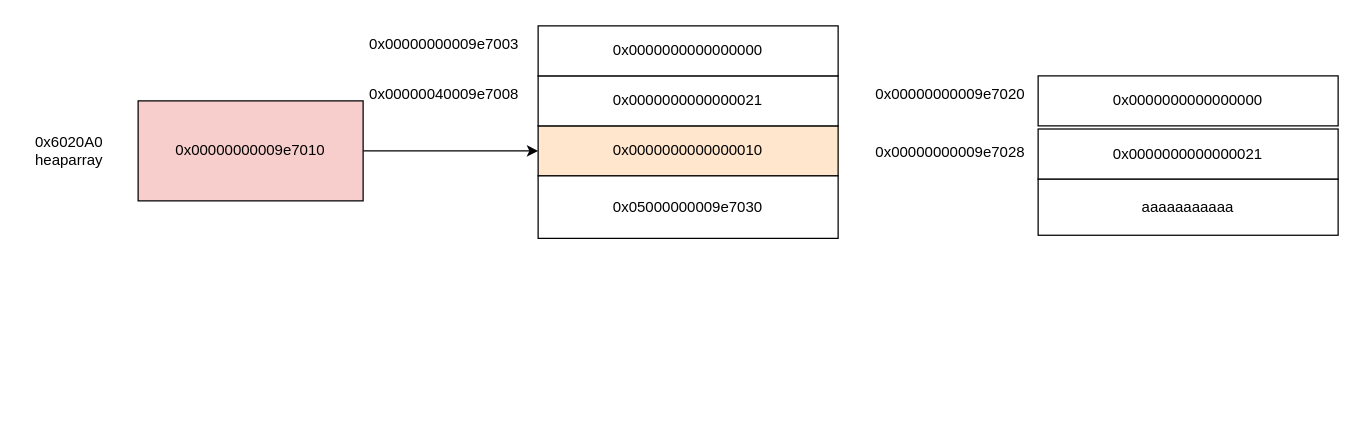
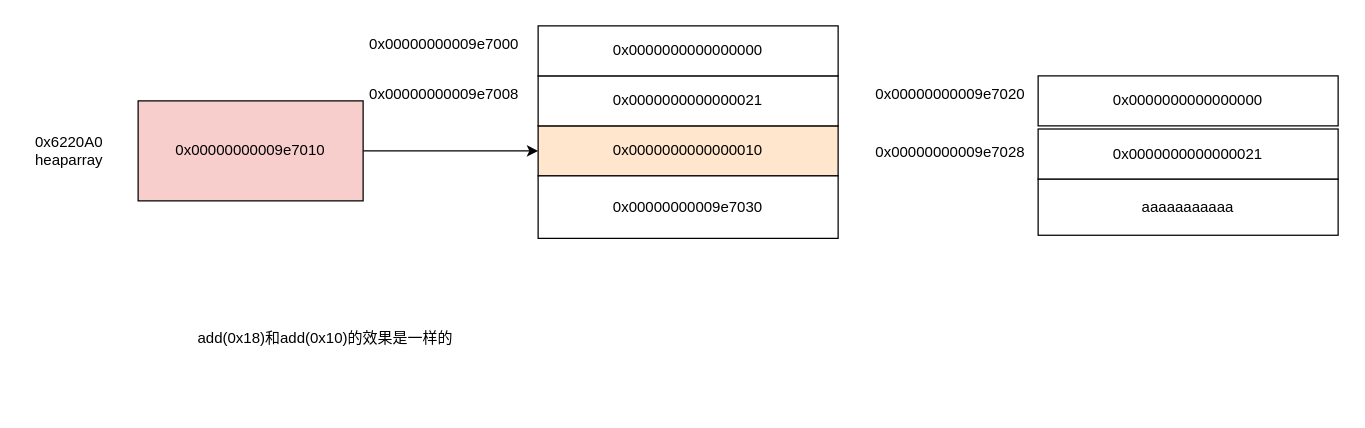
node "0x00000000009e7003": label "0x00000000009e7003" -> "0x00000000009e7000"
node "0x00000040009e7008": label "0x00000040009e7008" -> "0x00000000009e7008"
node "0x6020A0 heaparray": label "0x6020A0 heaparray" -> "0x6220A0 heaparray"
node "0x05000000009e7030": label "0x05000000009e7030" -> "0x00000000009e7030"
node "add(0x18)和add(0x10)的效果是一样的": added
